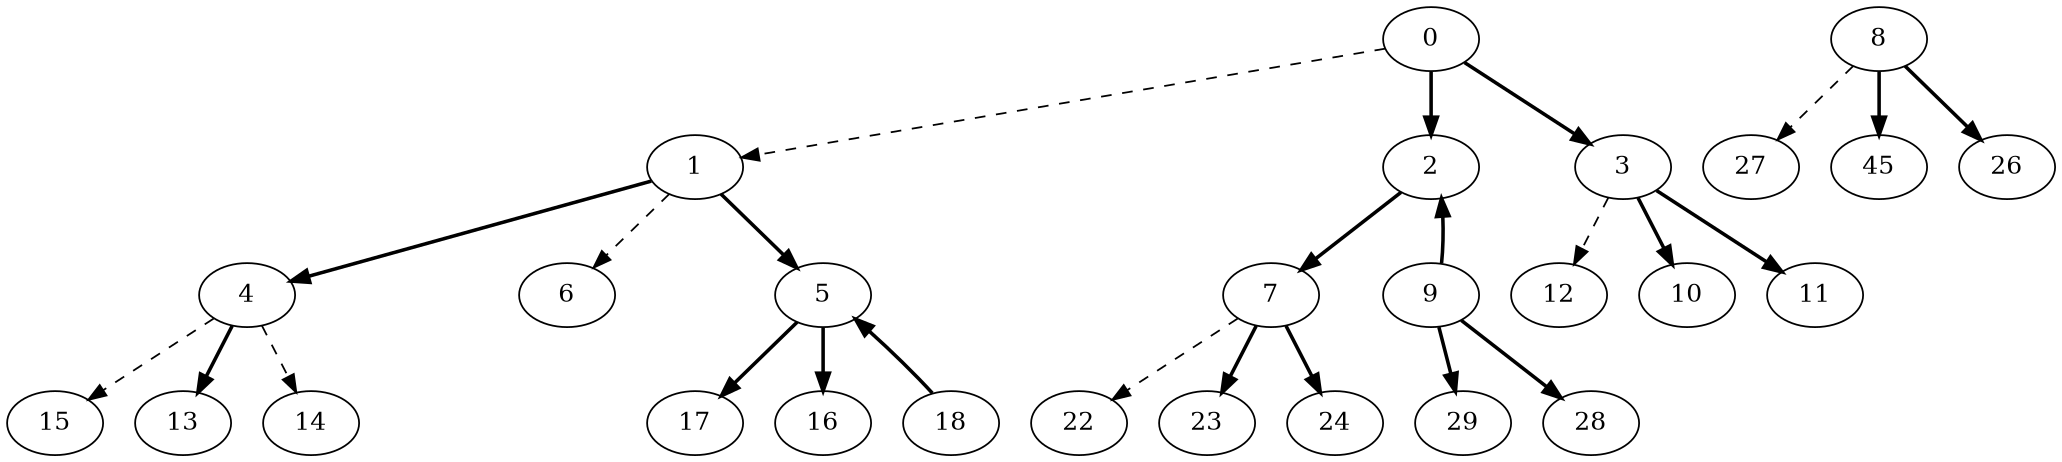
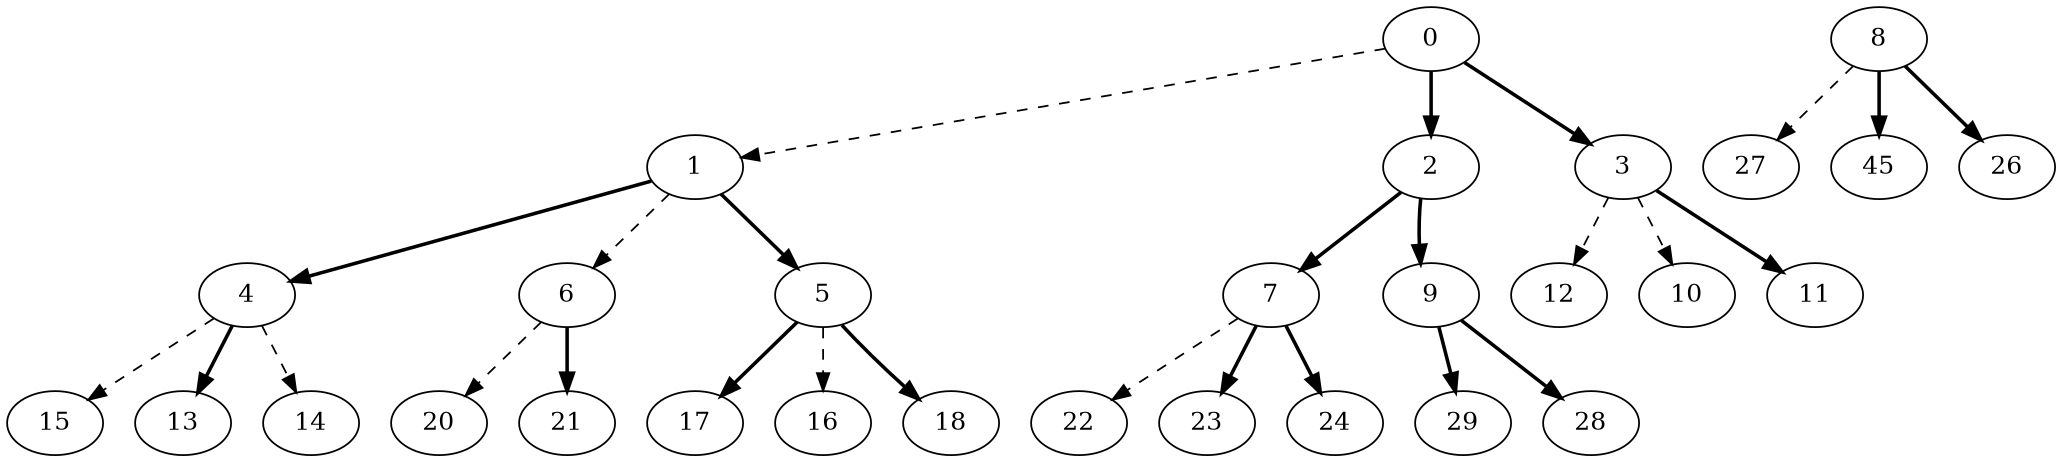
edge "3" -> "10": style bold -> dashed
edge "9" -> "2": reversed
edge "5" -> "16": style bold -> dashed
edge "18" -> "5": reversed
node "20": added
node "21": added
